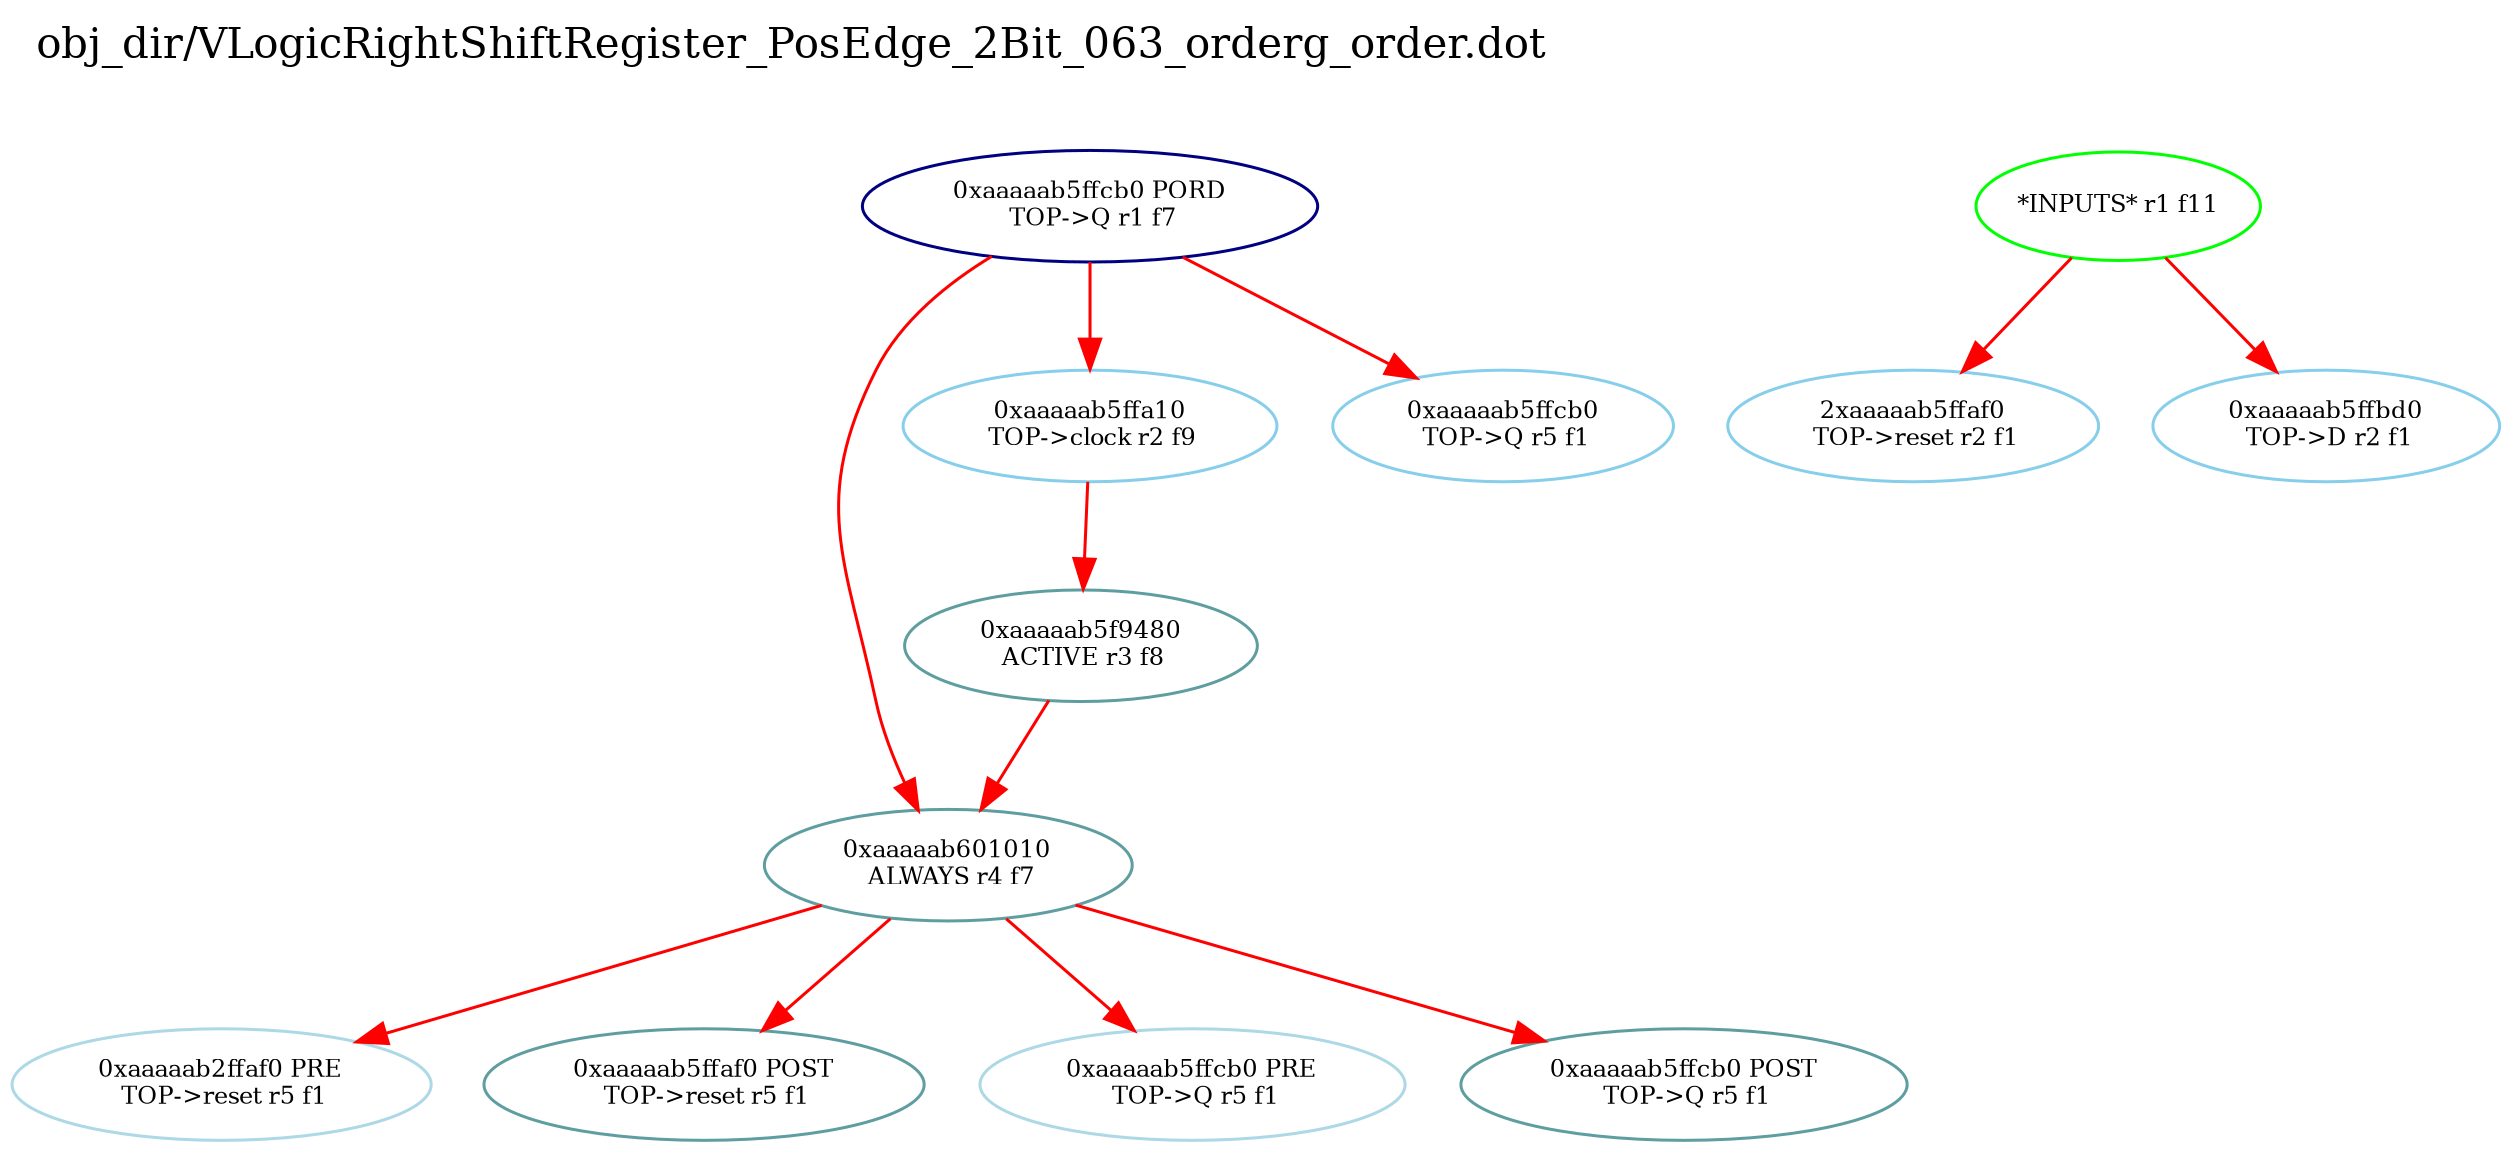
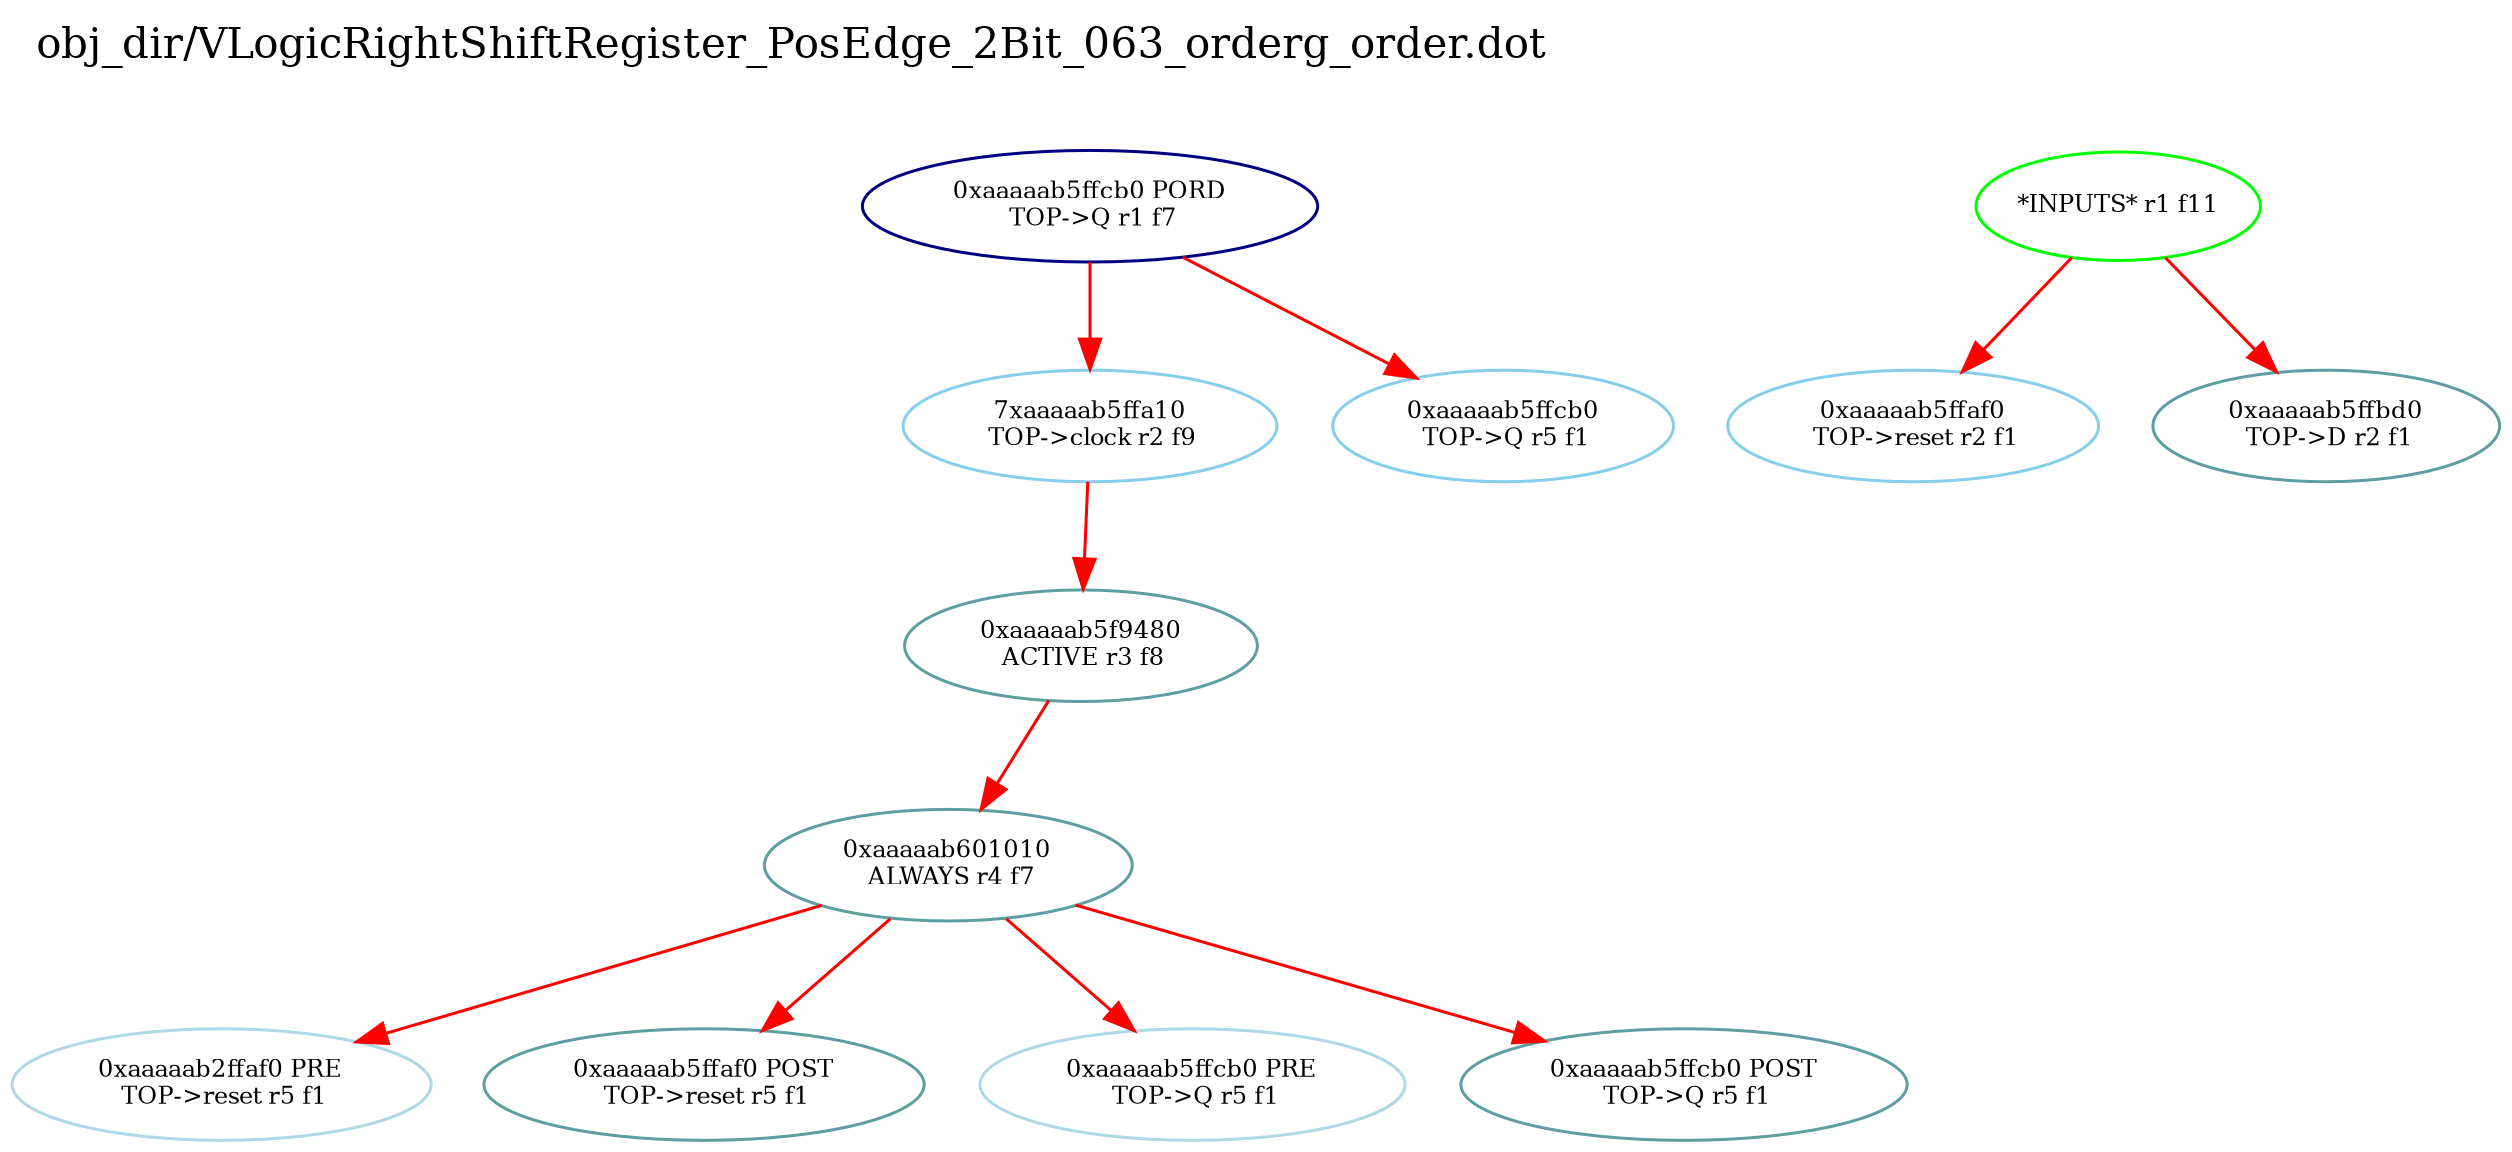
node "0xaaaaab5ffa10 TOP->clock r2 f9": label "0xaaaaab5ffa10 TOP->clock r2 f9" -> "7xaaaaab5ffa10 TOP->clock r2 f9"
node "2xaaaaab5ffaf0 TOP->reset r2 f1": label "2xaaaaab5ffaf0 TOP->reset r2 f1" -> "0xaaaaab5ffaf0 TOP->reset r2 f1"
node "0xaaaaab5ffbd0 TOP->D r2 f1": color skyblue -> CadetBlue
edge "0xaaaaab5ffcb0 PORD TOP->Q r1 f7" -> "0xaaaaab601010 ALWAYS r4 f7": removed
